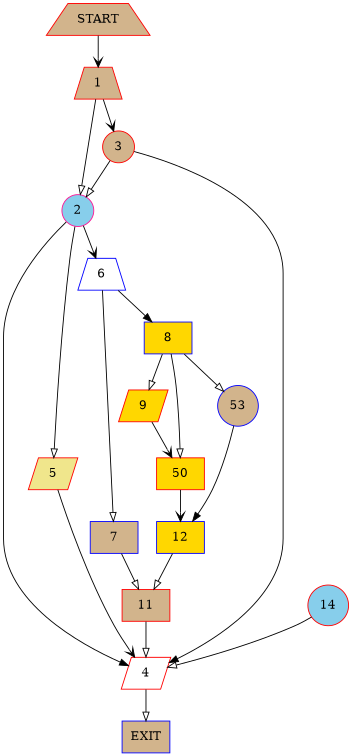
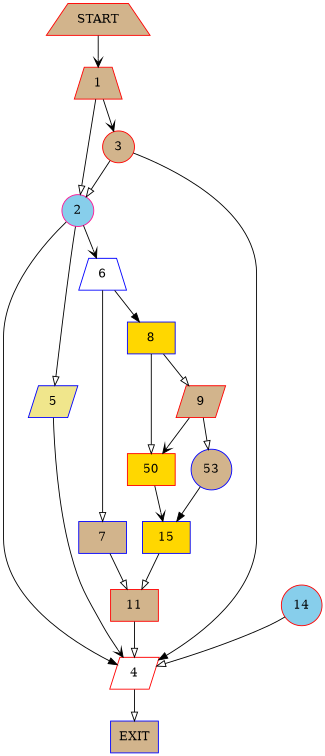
edge "8" -> "53": now "9" -> "53"
node "9": fillcolor gold -> tan
node "5": color red -> blue
node "12": label "12" -> "15"
